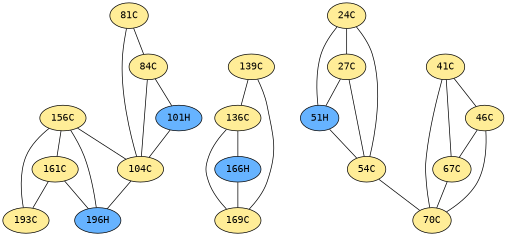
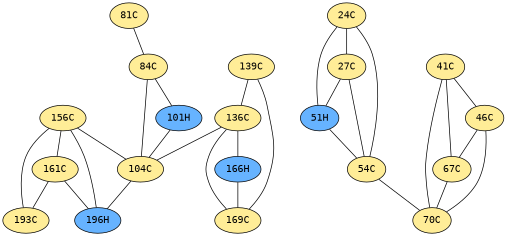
edge "81C" -- "104C": now "136C" -- "104C"
